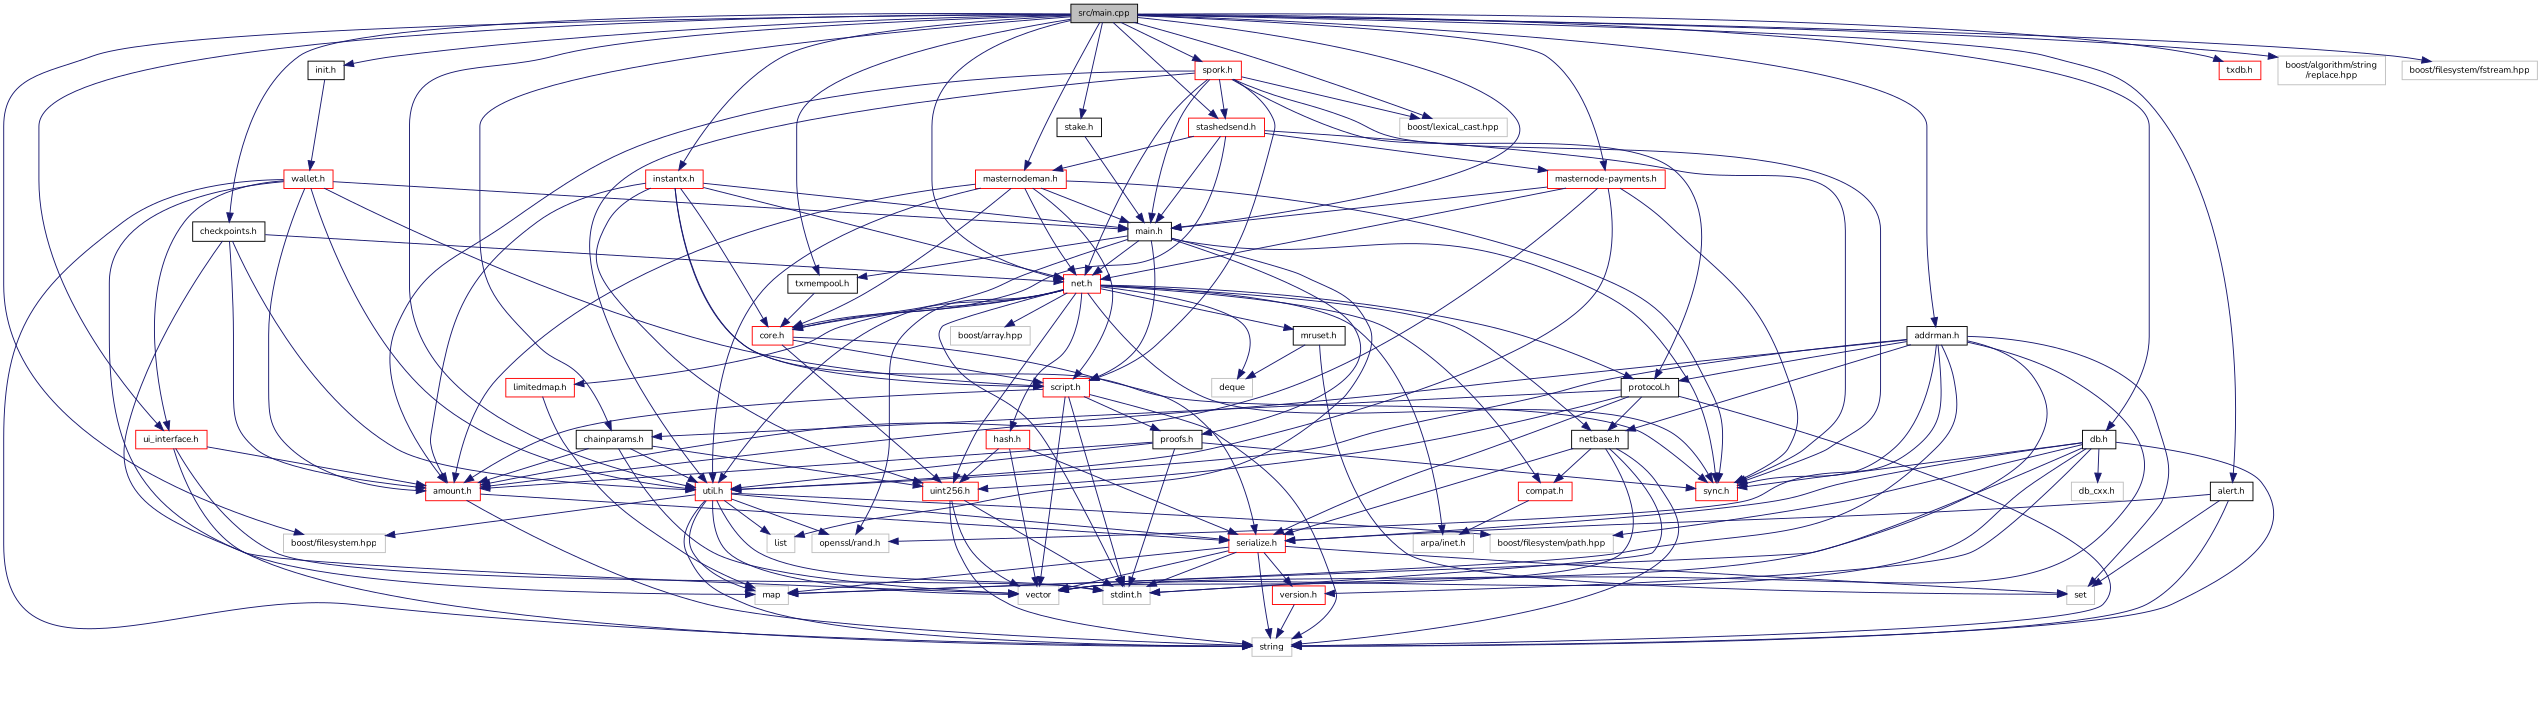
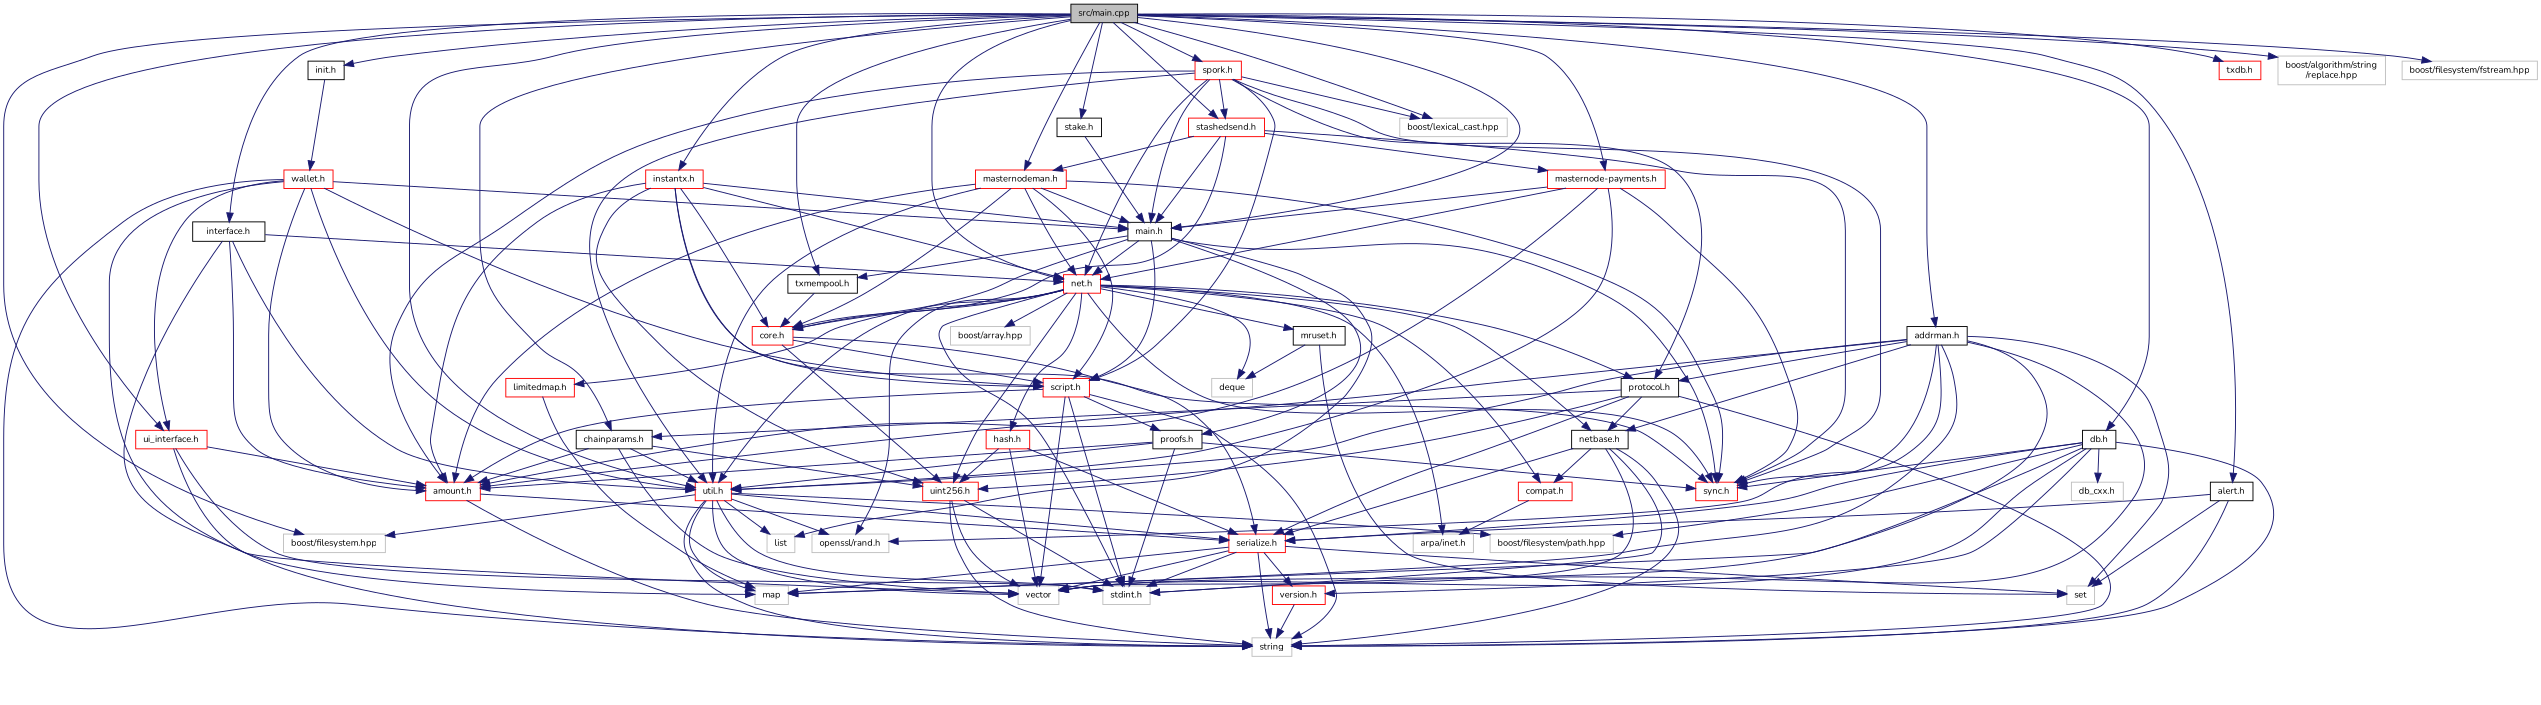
node "checkpoints.h": label "checkpoints.h" -> "interface.h"
